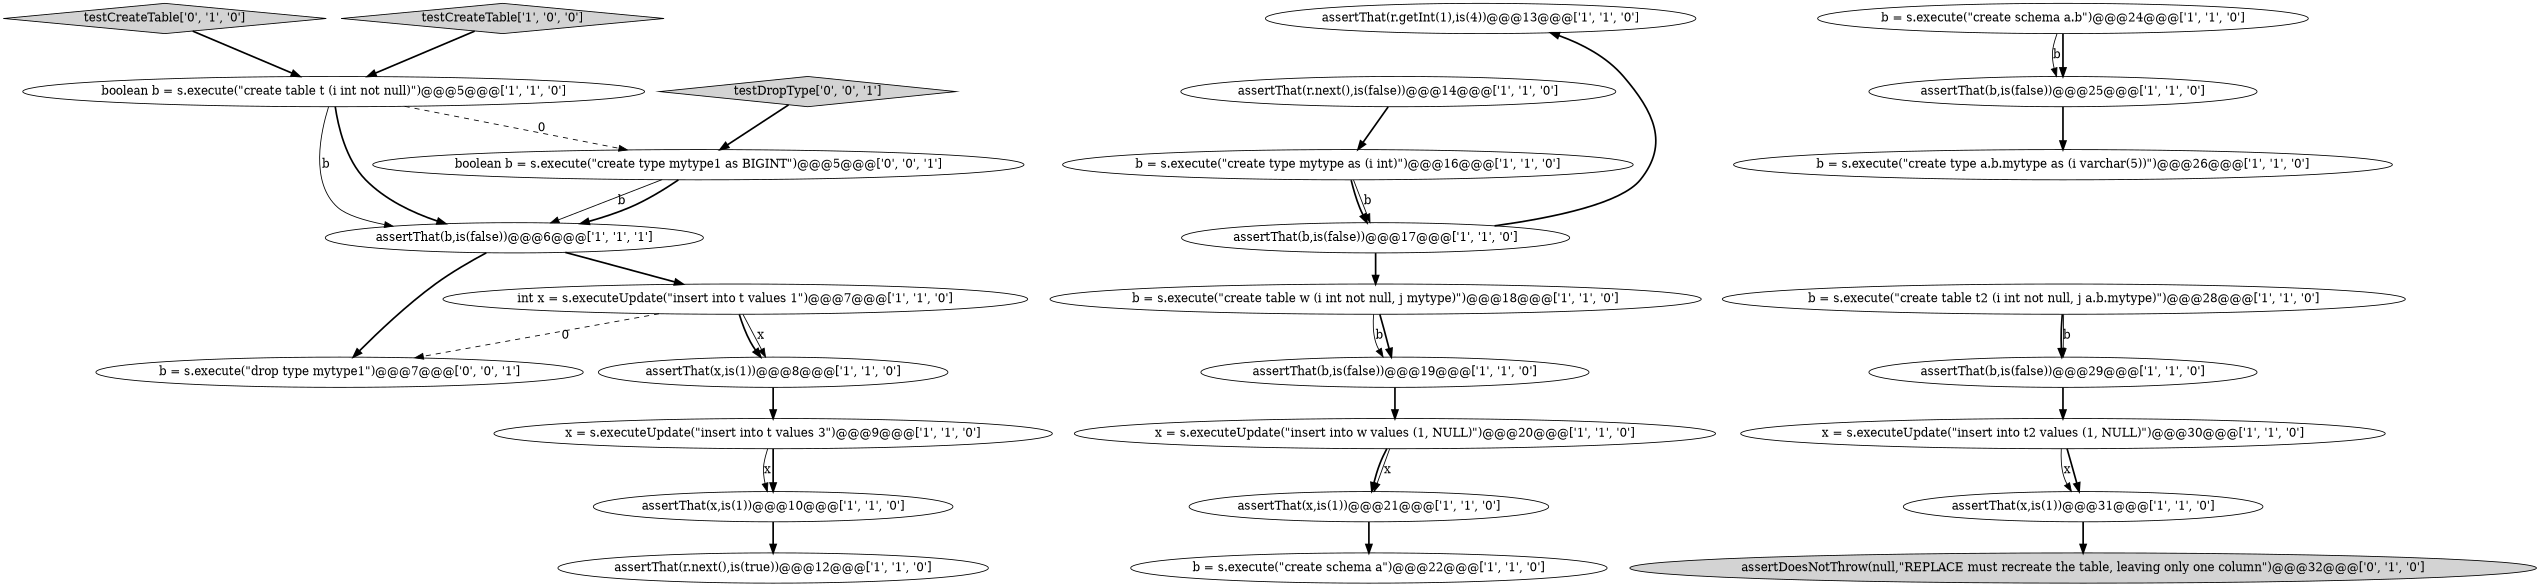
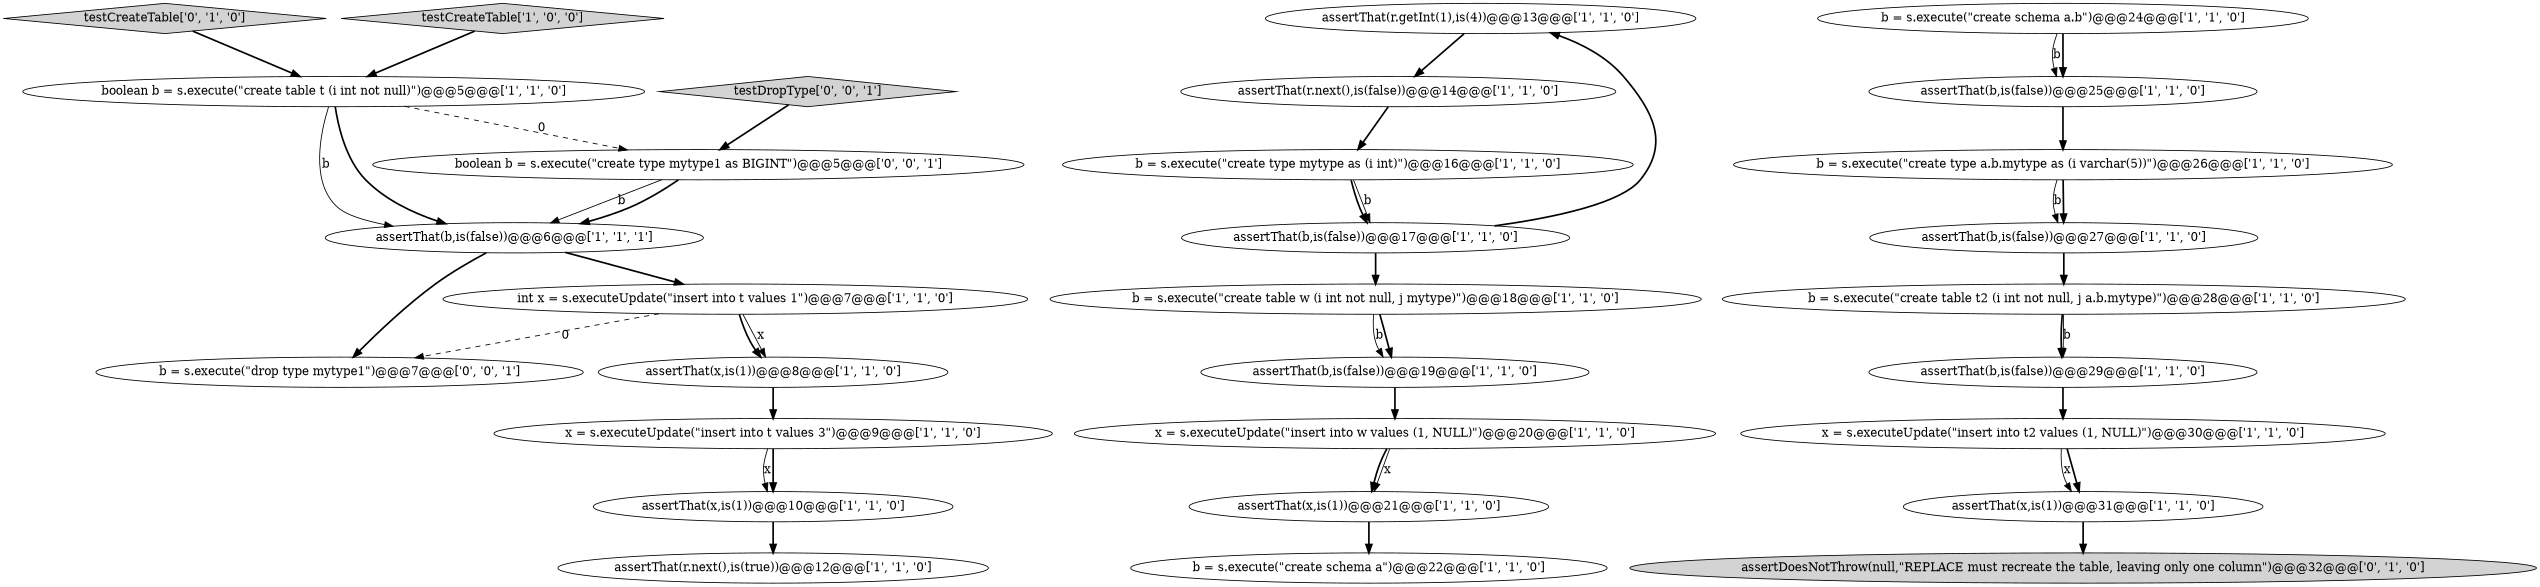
edge "assertThat(r.getInt(1),is(4))@@@13@@@['1', '1', '0']" -> "assertThat(r.next(),is(false))@@@14@@@['1', '1', '0']": added
node "assertThat(b,is(false))@@@27@@@['1', '1', '0']": added
